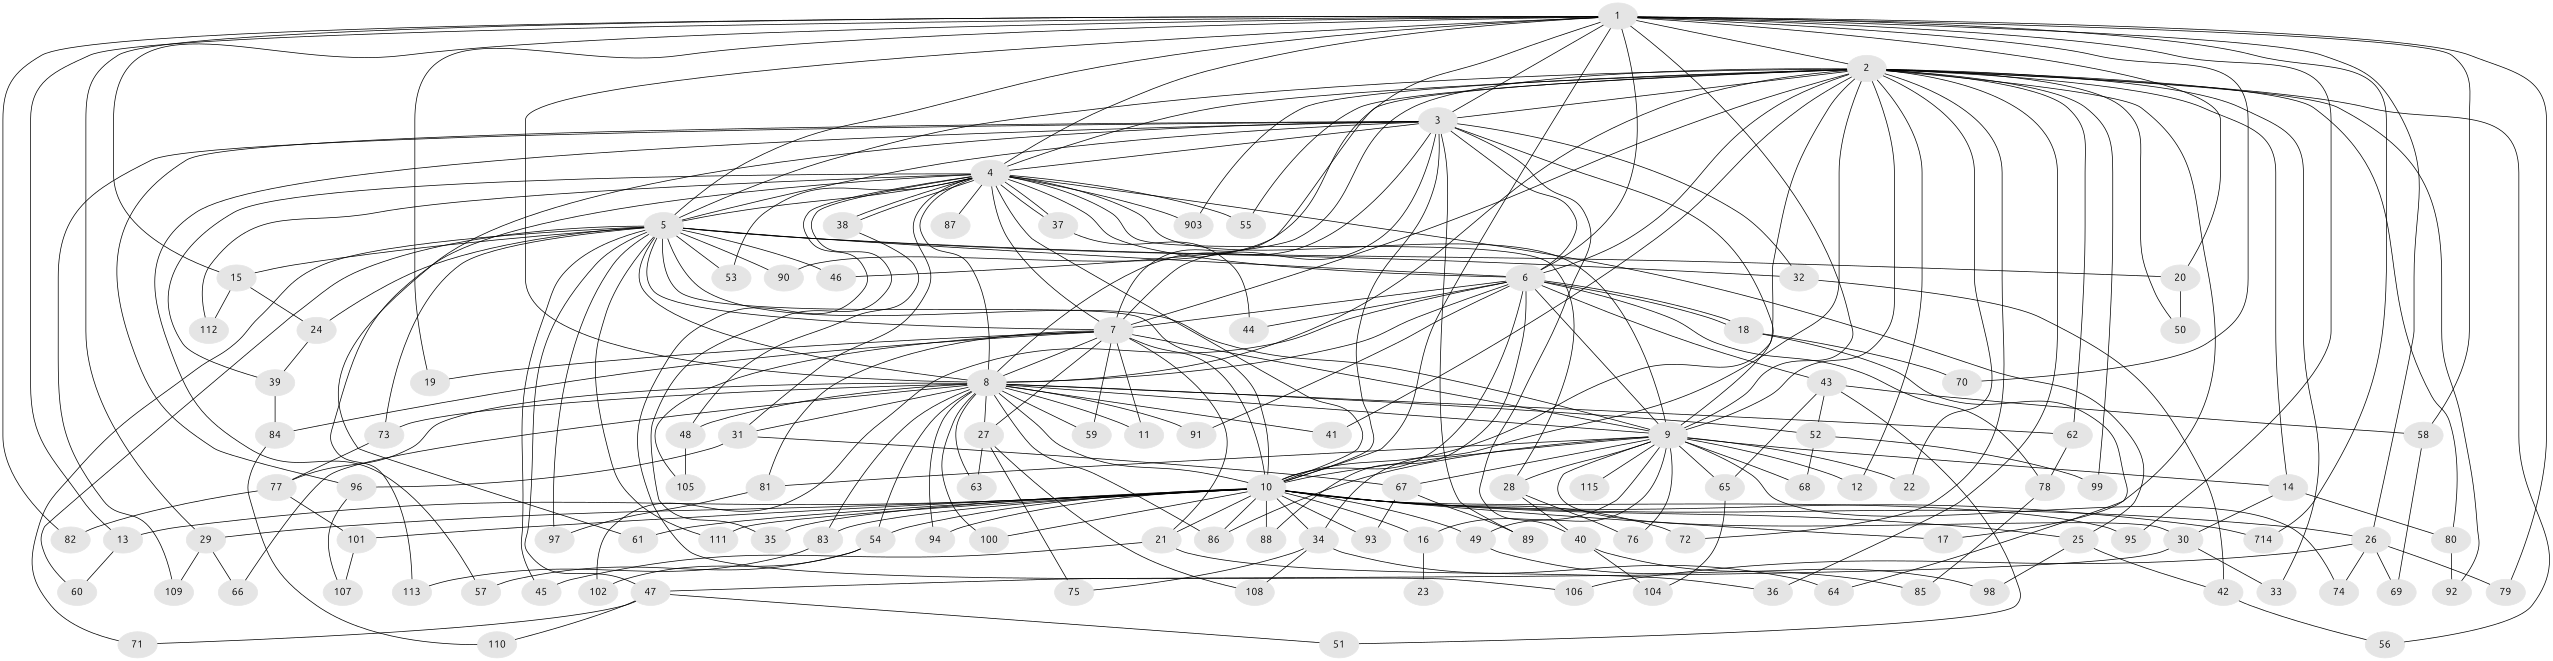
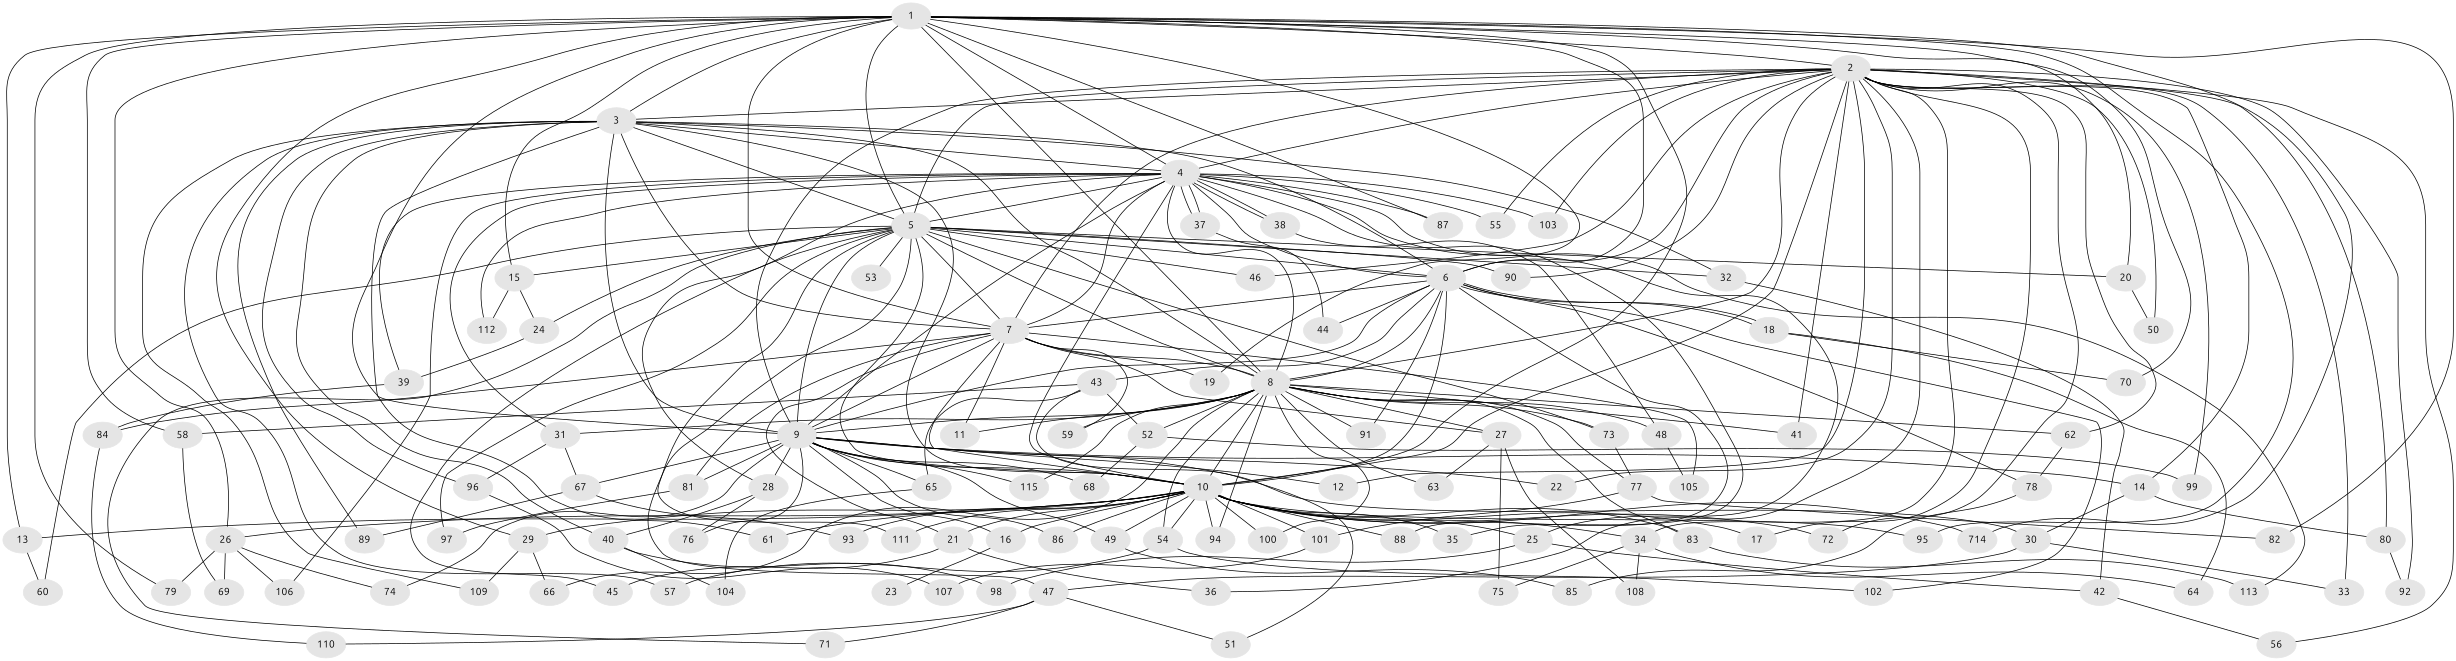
edge "1" -- "87": added
edge "4" -- "53": removed
node "903": label "903" -> "103"
edge "8" -- "86": now "8" -- "115"
